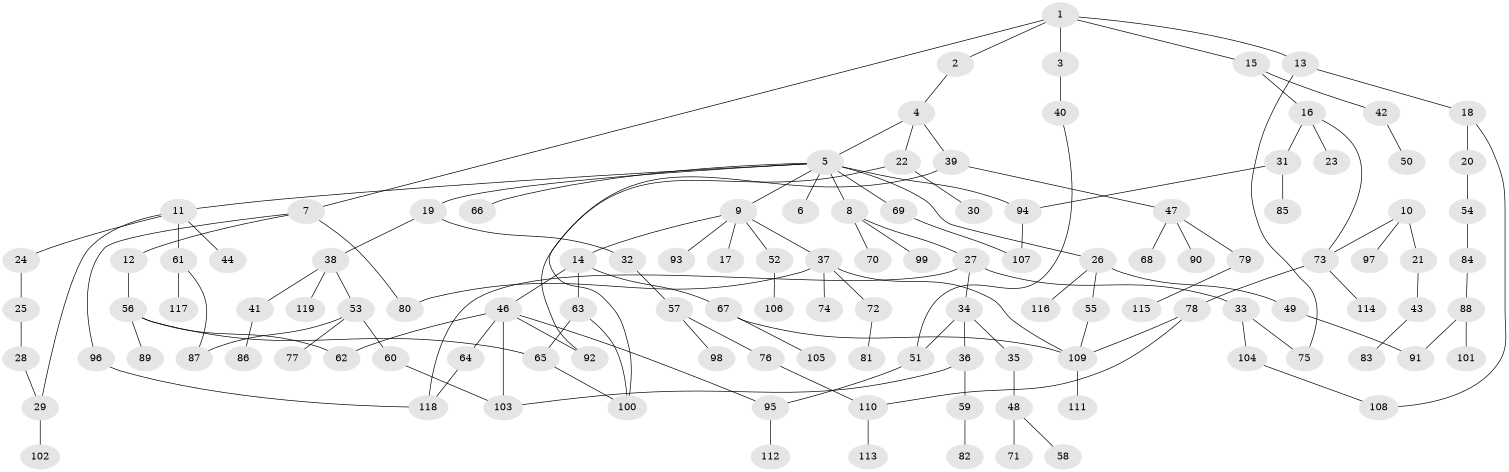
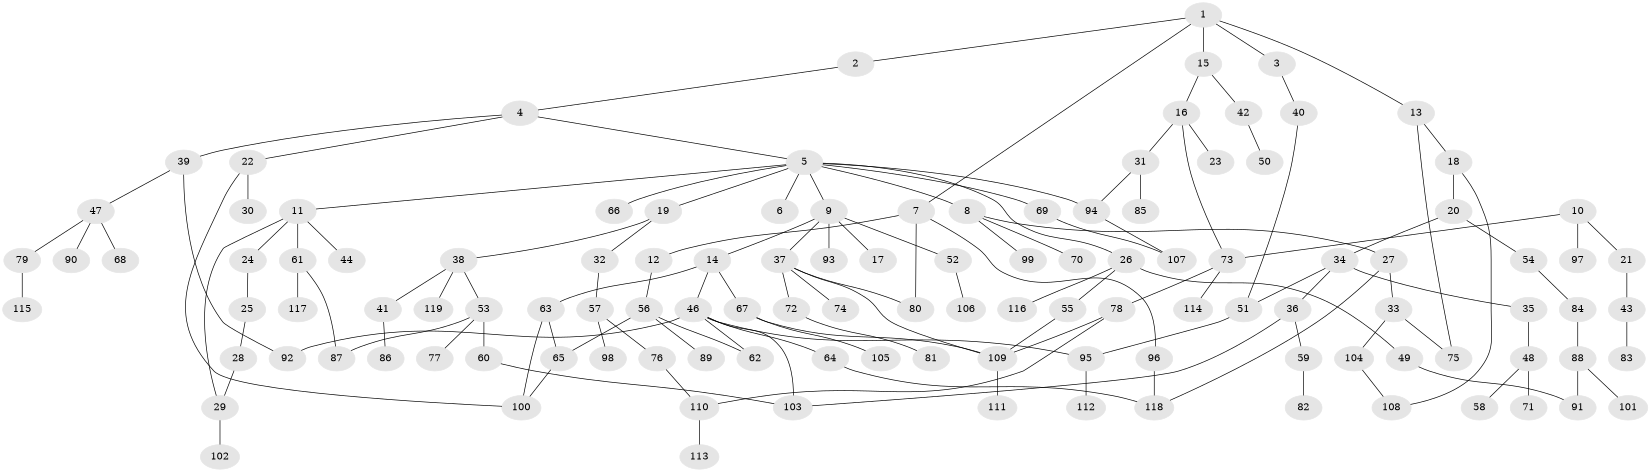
edge "27" -- "34": now "20" -- "34"
